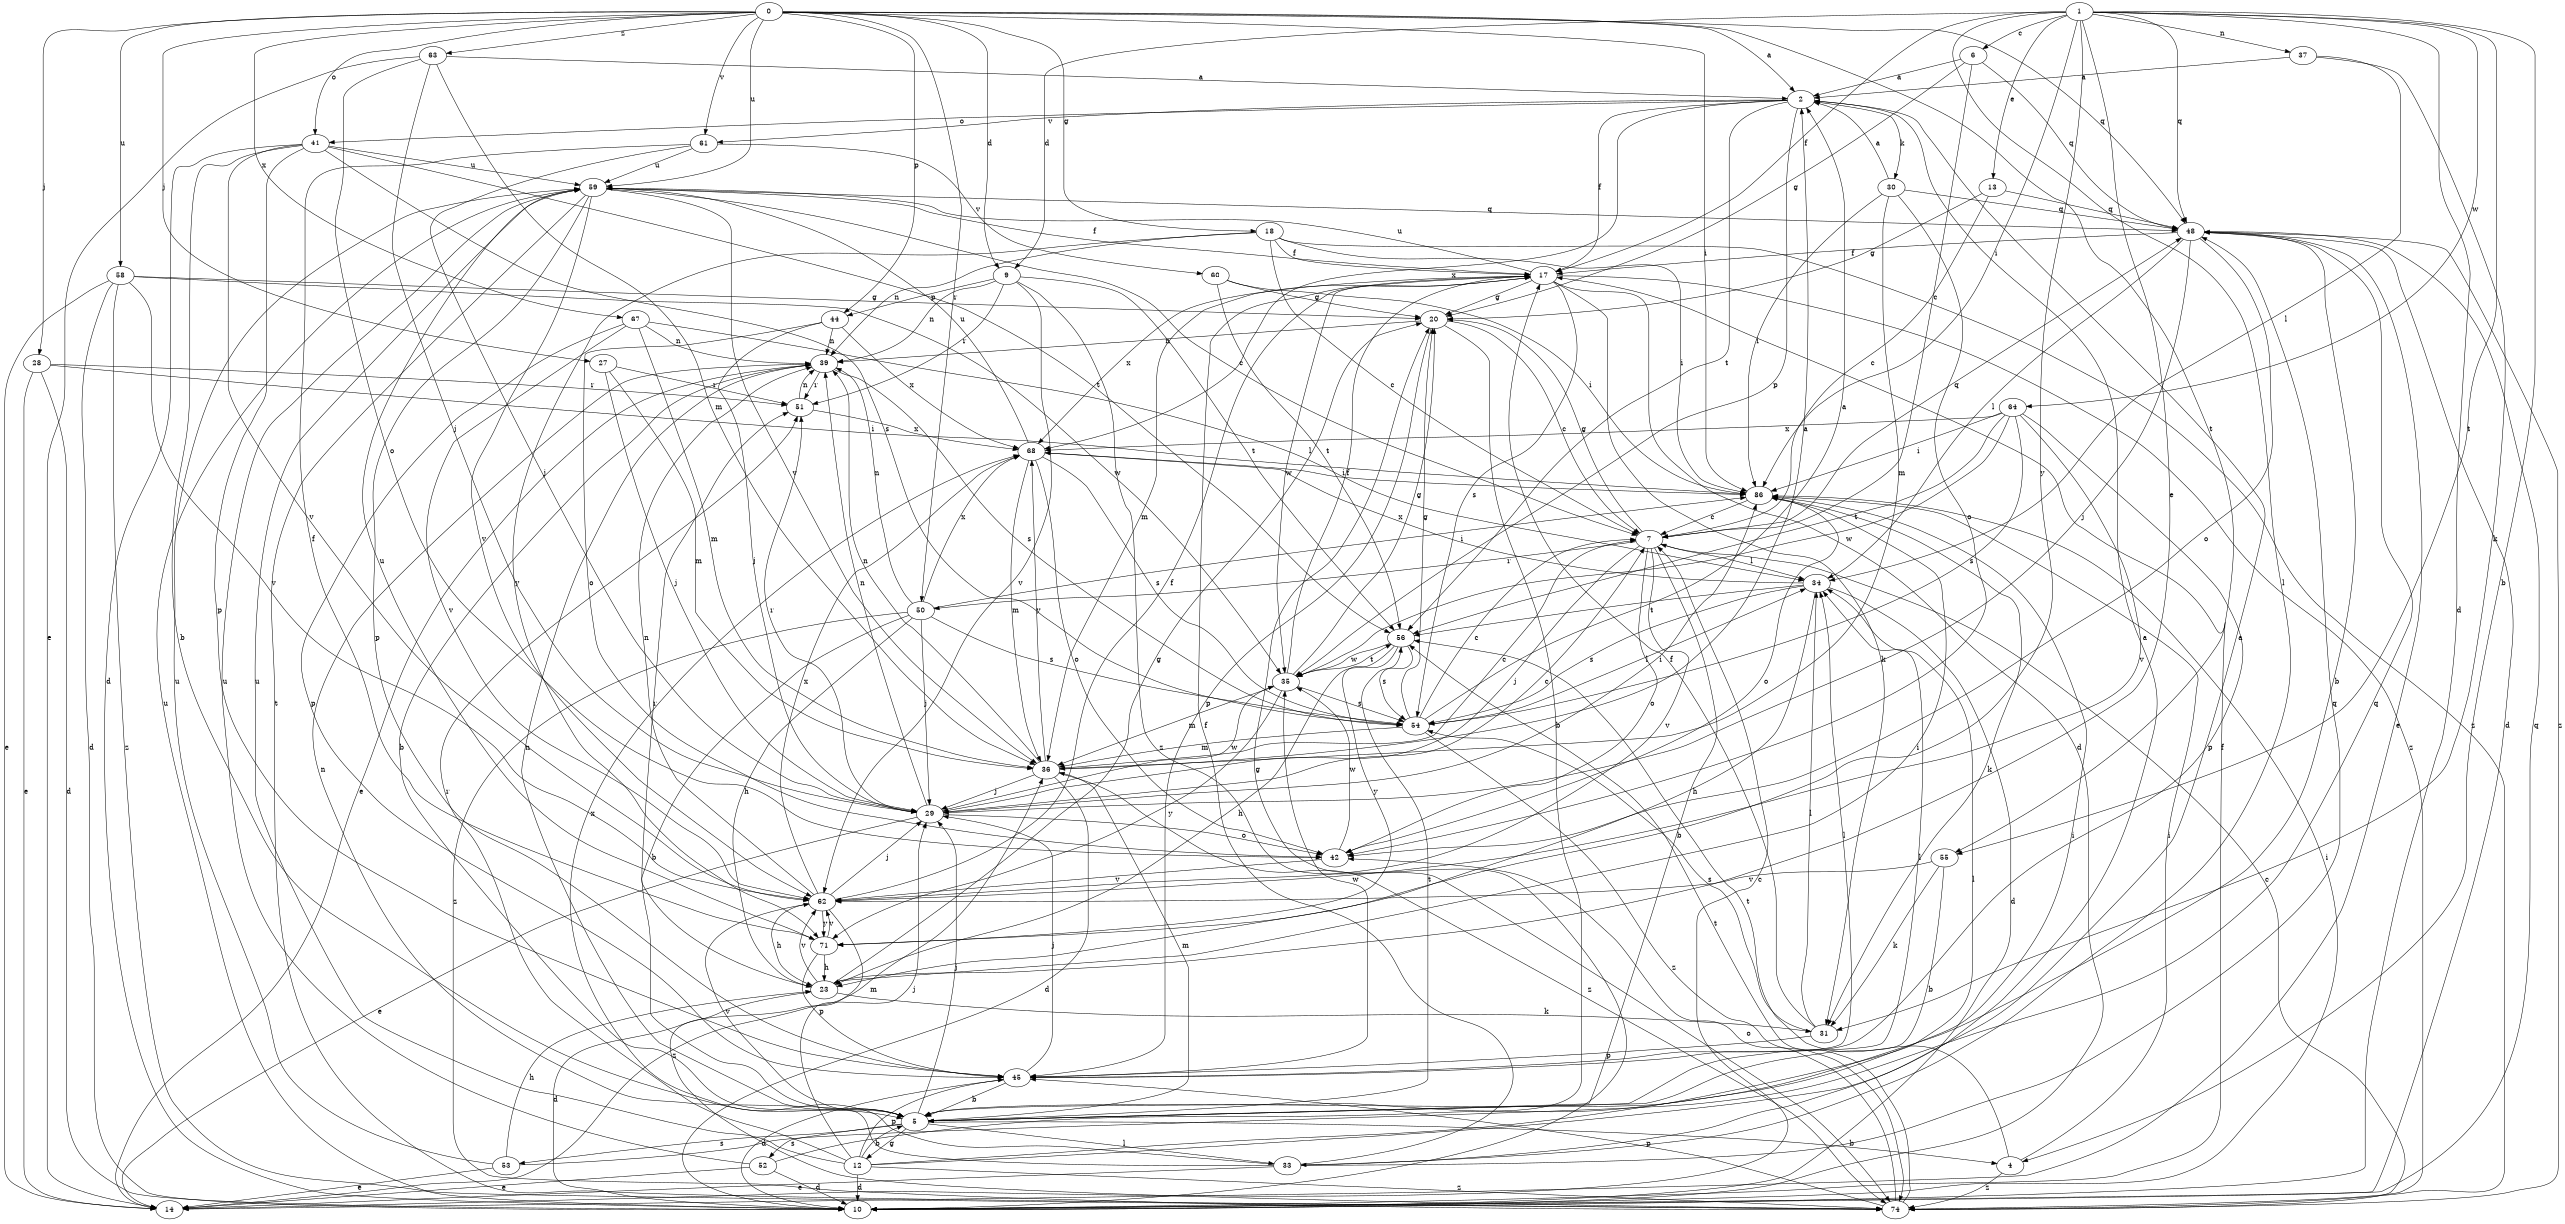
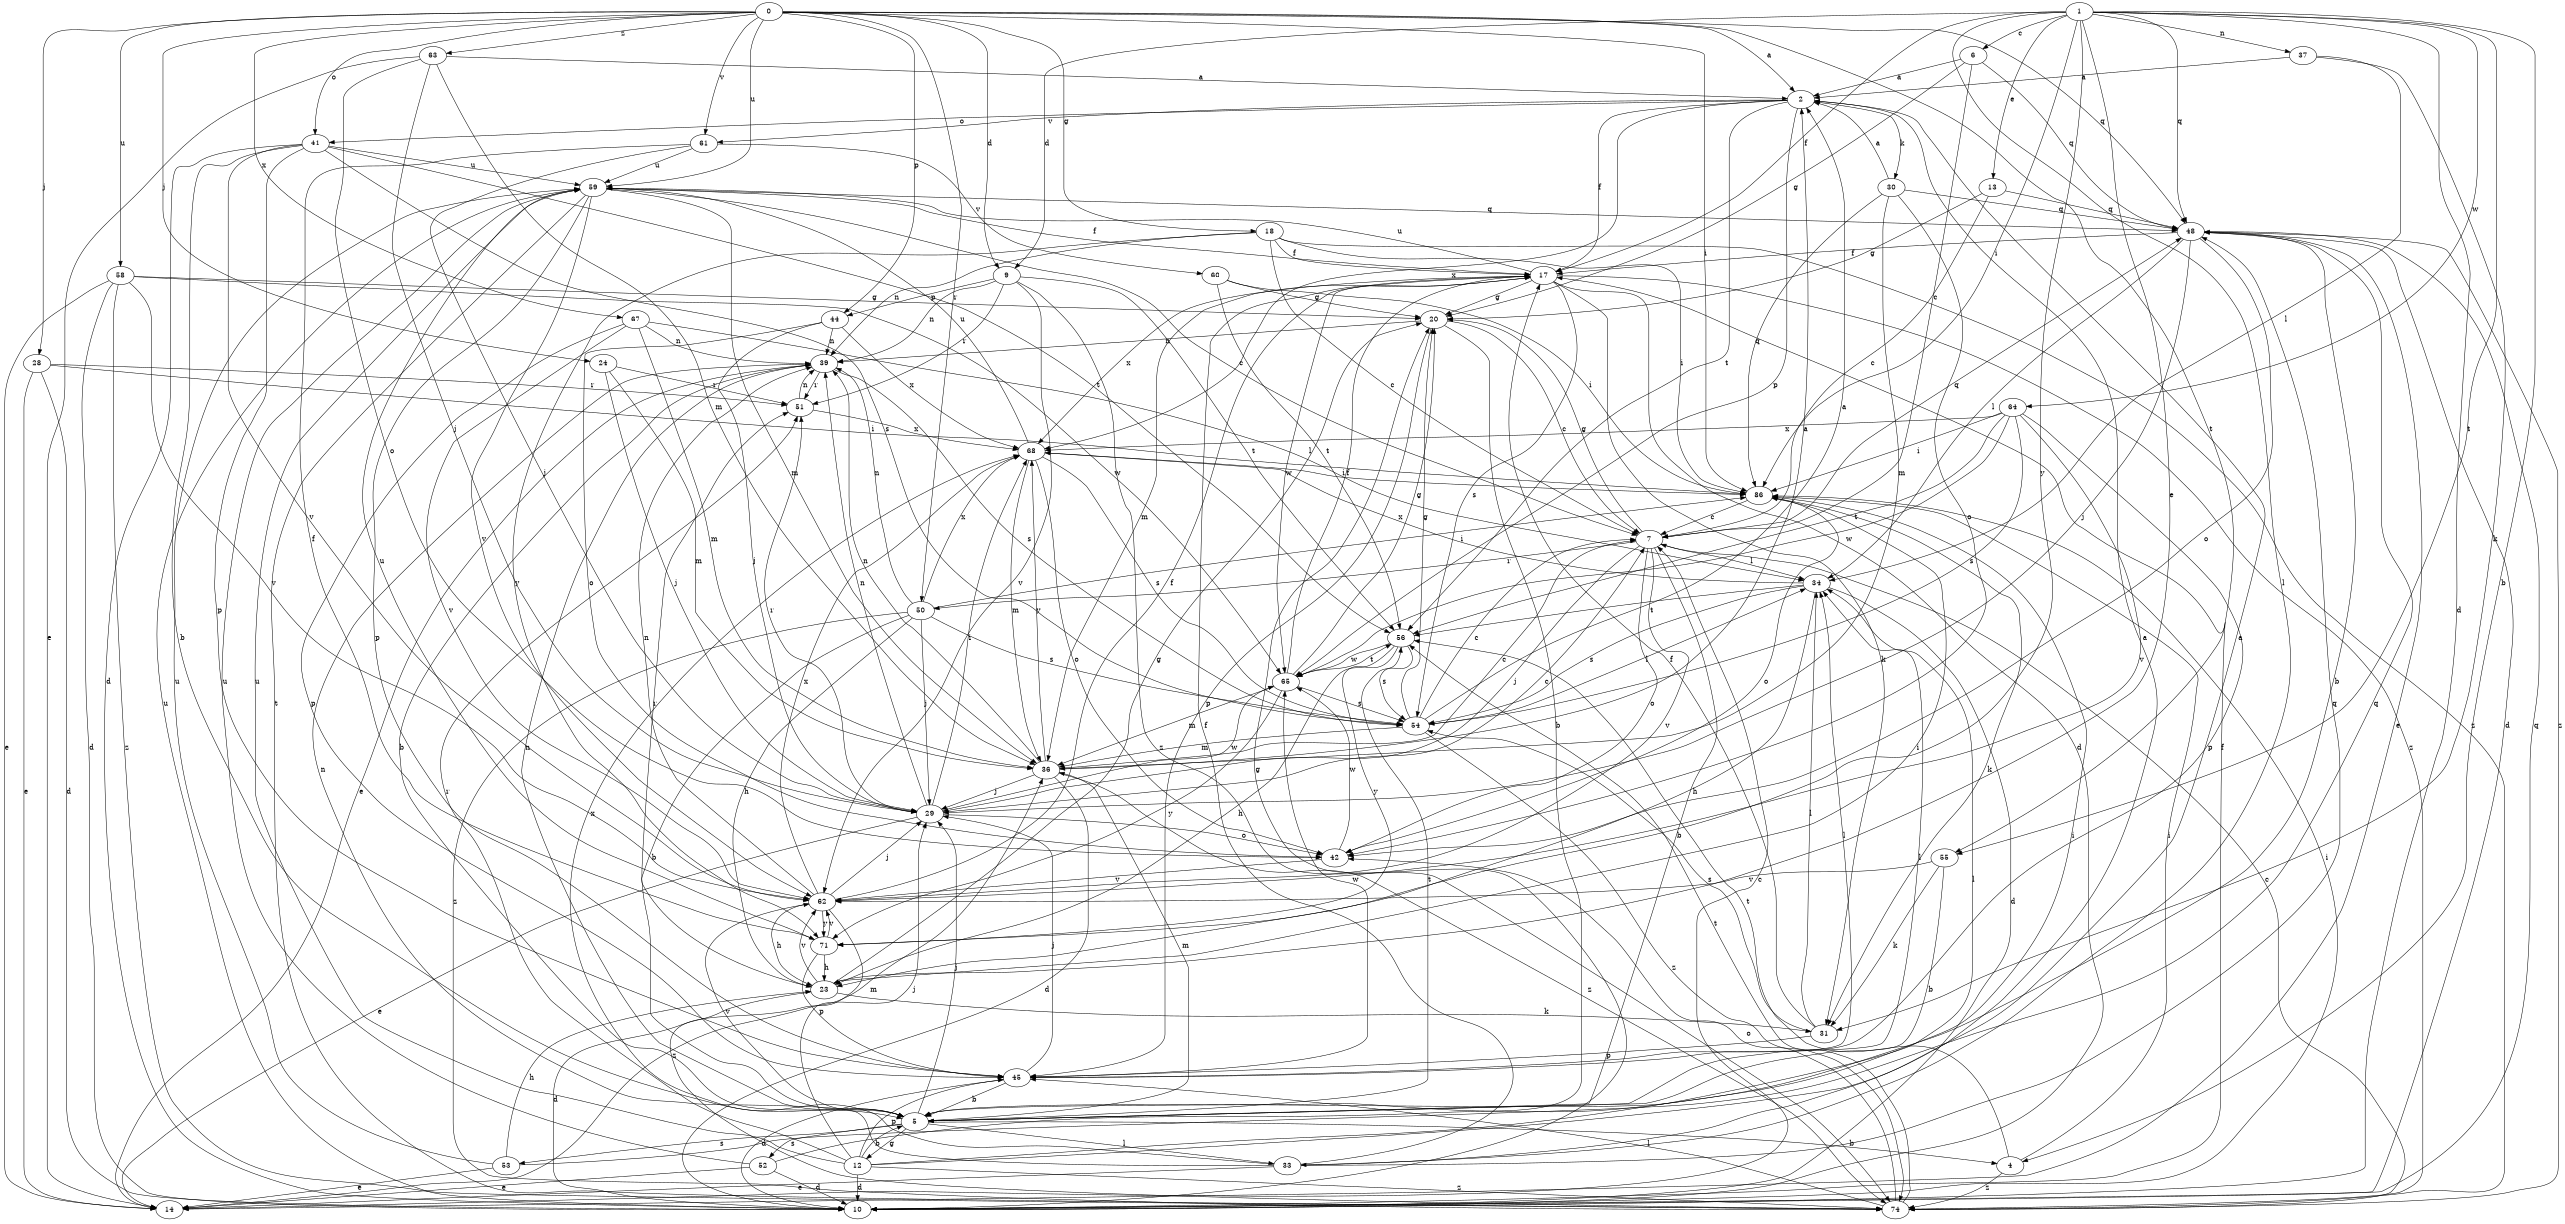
edge "30" -> "86": label "i" -> "q"
node "27": label "27" -> "24"
edge "59" -> "36": label "v" -> "m"
node "35": label "35" -> "65"
edge "29" -> "86": now "29" -> "68"
edge "74" -> "45": label "p" -> "l"
